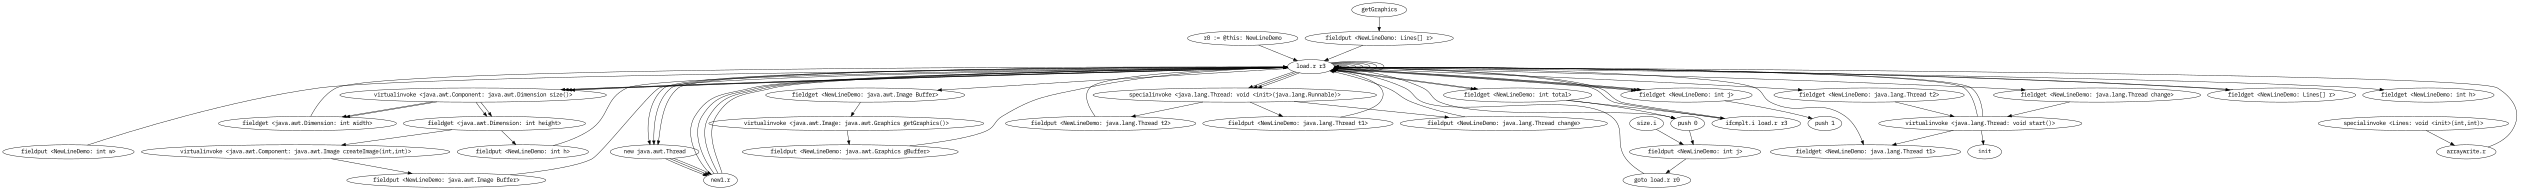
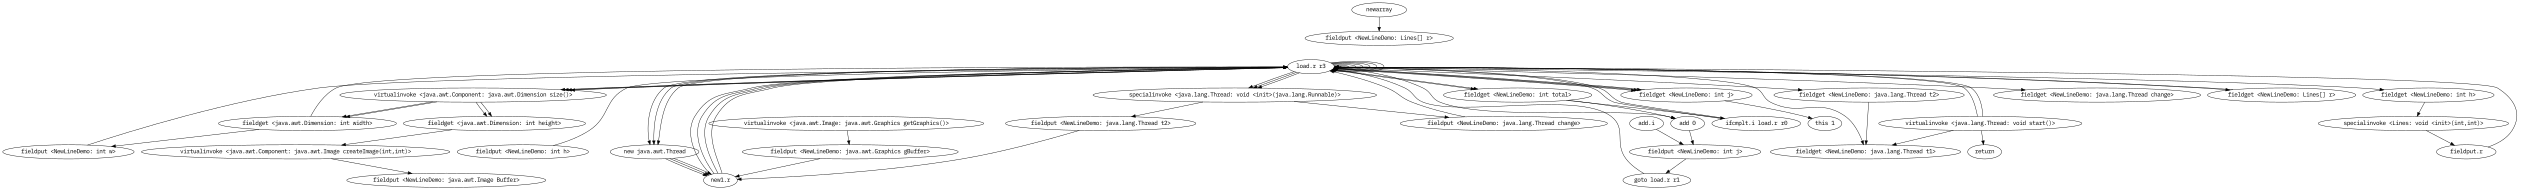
node "getGraphics": label "getGraphics" -> "newarray"
node "r0 := @this: NewLineDemo": removed
edge "fieldput <NewLineDemo: Lines[] r>" -> "load.r r3": removed
edge "fieldput <NewLineDemo: java.lang.Thread t2>" -> "load.r r3": now "fieldput <NewLineDemo: java.lang.Thread t2>" -> "new1.r"
edge "fieldput <NewLineDemo: java.awt.Image Buffer>" -> "load.r r3": removed
edge "fieldput <NewLineDemo: java.awt.Graphics gBuffer>" -> "load.r r3": now "fieldput <NewLineDemo: java.awt.Graphics gBuffer>" -> "new1.r"
node "fieldget <NewLineDemo: java.awt.Image Buffer>": removed
edge "fieldget <NewLineDemo: int h>" -> "specialinvoke <Lines: void <init>(int,int)>": added
edge "fieldget <NewLineDemo: java.lang.Thread t2>" -> "virtualinvoke <java.lang.Thread: void start()>": now "fieldget <NewLineDemo: java.lang.Thread t2>" -> "fieldget <NewLineDemo: java.lang.Thread t1>"
edge "fieldget <NewLineDemo: java.lang.Thread change>" -> "virtualinvoke <java.lang.Thread: void start()>": removed
node "fieldput <NewLineDemo: java.lang.Thread t1>": removed
node "size.i": label "size.i" -> "add.i"
node "push 0": label "push 0" -> "add 0"
node "ifcmplt.i load.r r3": label "ifcmplt.i load.r r3" -> "ifcmplt.i load.r r0"
node "push 1": label "push 1" -> "this 1"
edge "fieldget <java.awt.Dimension: int height>" -> "fieldput <NewLineDemo: int h>": removed
edge "fieldget <java.awt.Dimension: int width>" -> "fieldput <NewLineDemo: int w>": added
node "init": label "init" -> "return"
node "arraywrite.r": label "arraywrite.r" -> "fieldput.r"
node "goto load.r r0": label "goto load.r r0" -> "goto load.r r1"
